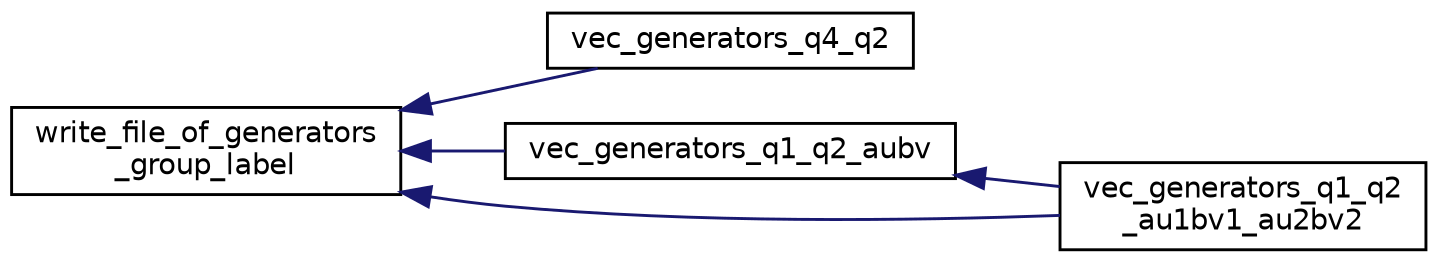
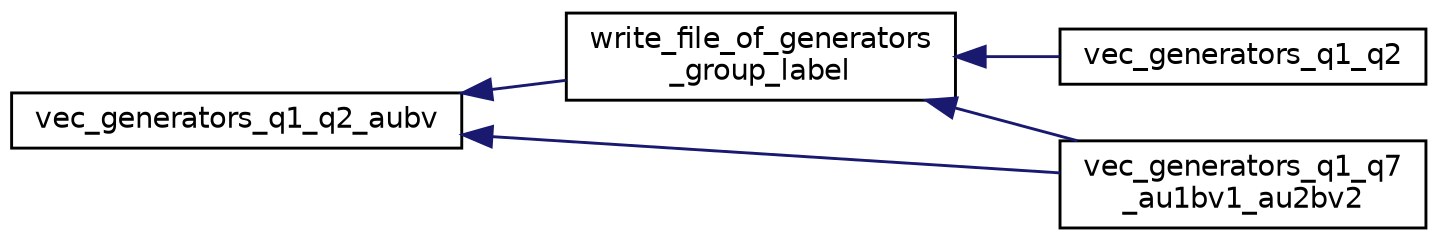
node "vec_generators_q4_q2": label "vec_generators_q4_q2" -> "vec_generators_q1_q2"
edge "vec_generators_q1_q2_aubv" -> "write_file_of_generators _group_label": reversed
node "vec_generators_q1_q2 _au1bv1_au2bv2": label "vec_generators_q1_q2 _au1bv1_au2bv2" -> "vec_generators_q1_q7 _au1bv1_au2bv2"
